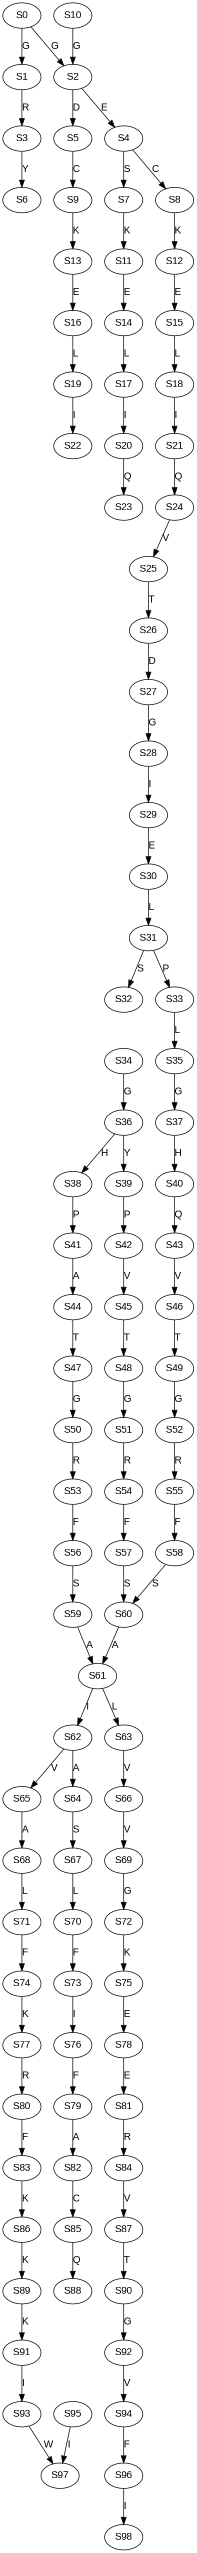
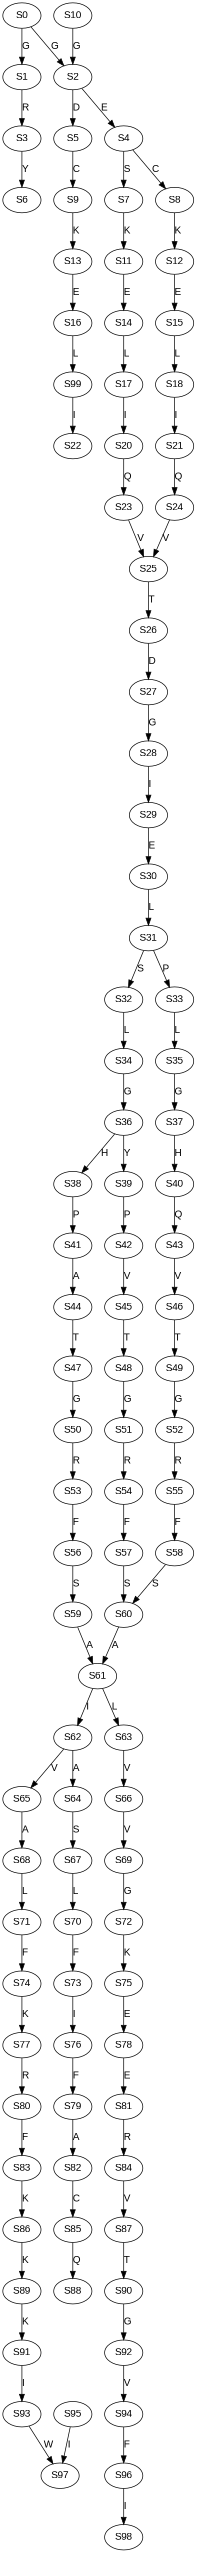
node "S19": label "S19" -> "S99"
edge "S23" -> "S25": added, label "V"
edge "S32" -> "S34": added, label "L"
